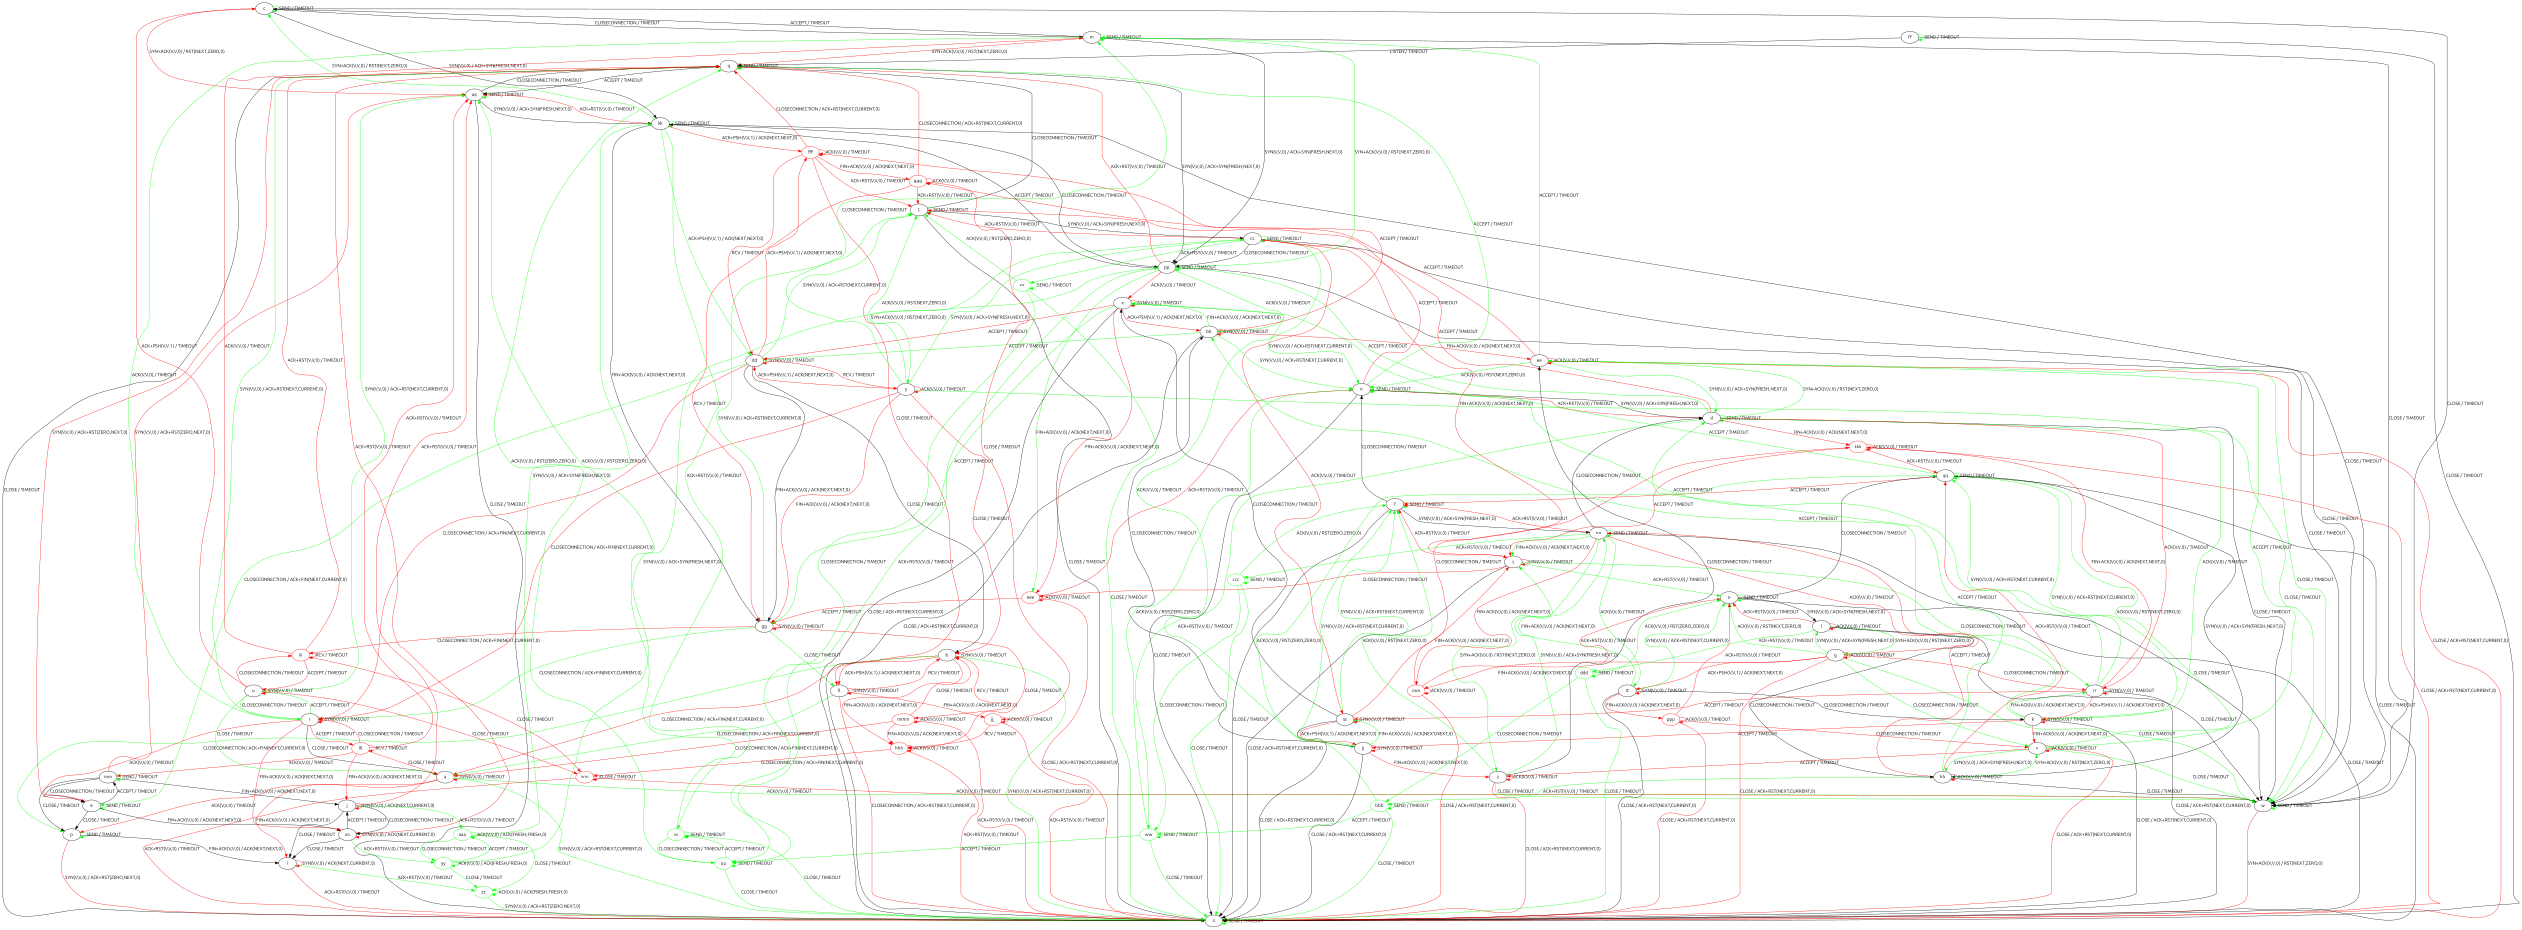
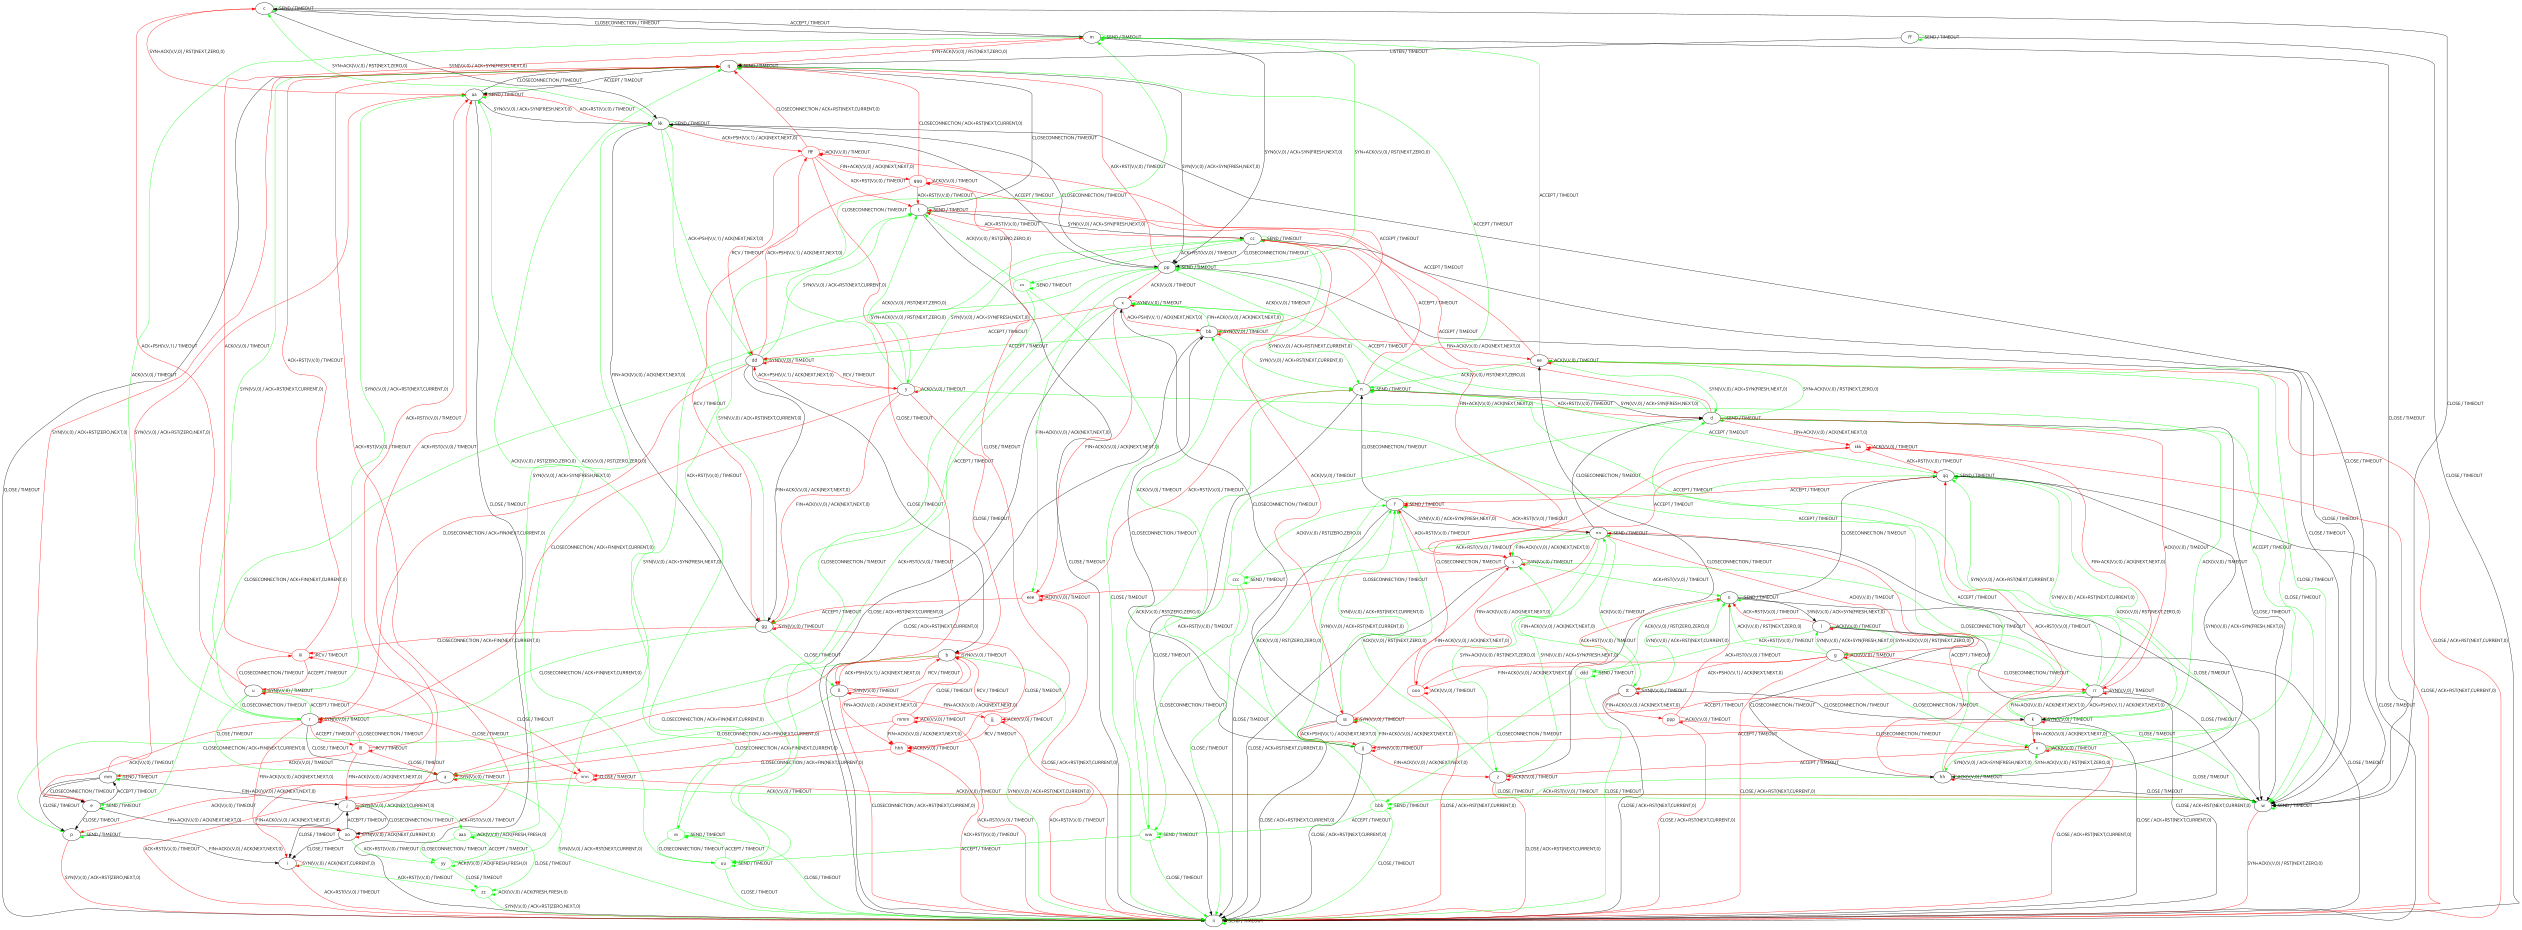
edge "rr" -> "k": color red -> black
